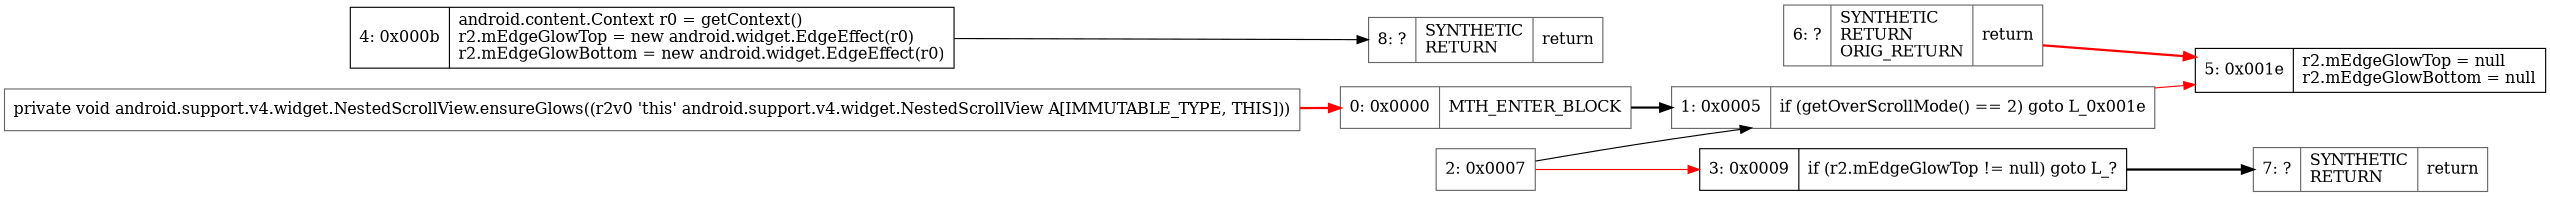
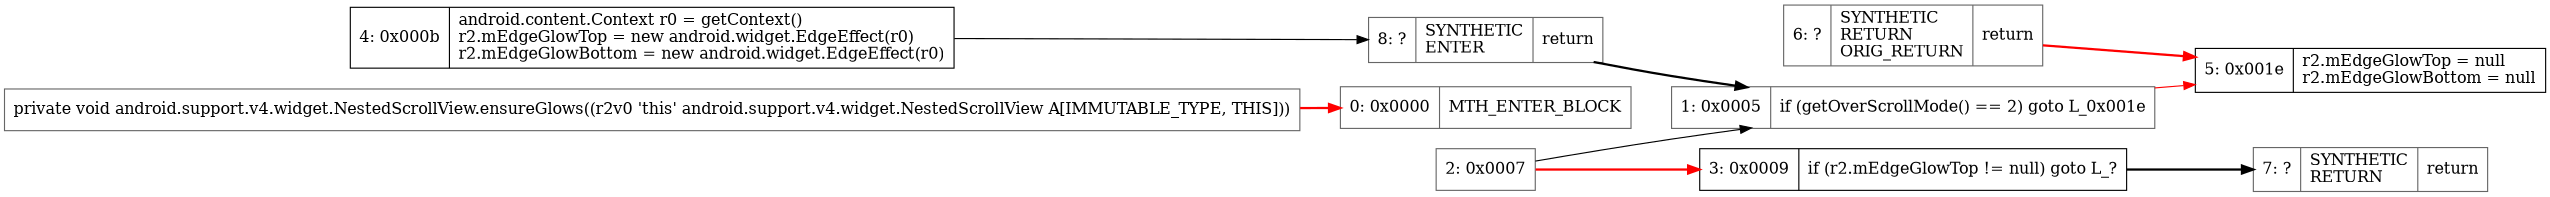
node "8: ?": text "RETURN" -> "ENTER"
edge "0: 0x0000" -> "1: 0x0005": now "8: ?" -> "1: 0x0005"
edge "2: 0x0007" -> "3: 0x0009": style solid -> bold
